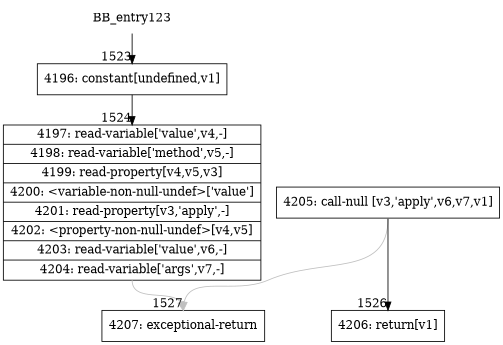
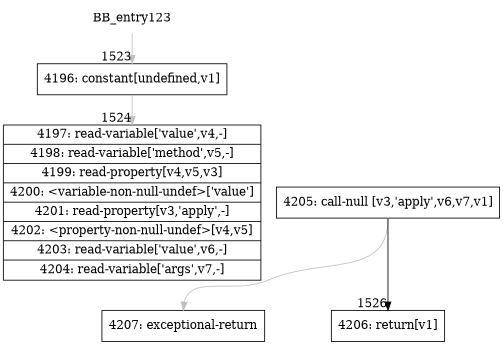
edge "BB_entry123" -> "4196: constant[undefined,v1]": color black -> gray
edge "4196: constant[undefined,v1]" -> "4197: read-variable['value',v4,-]": color black -> gray
edge "4197: read-variable['value',v4,-]" -> "4207: exceptional-return": removed
